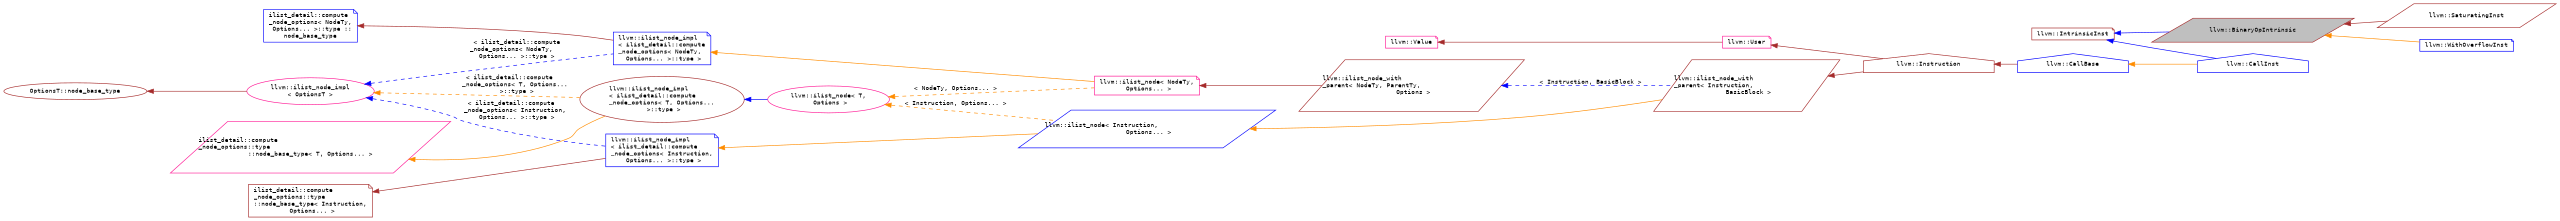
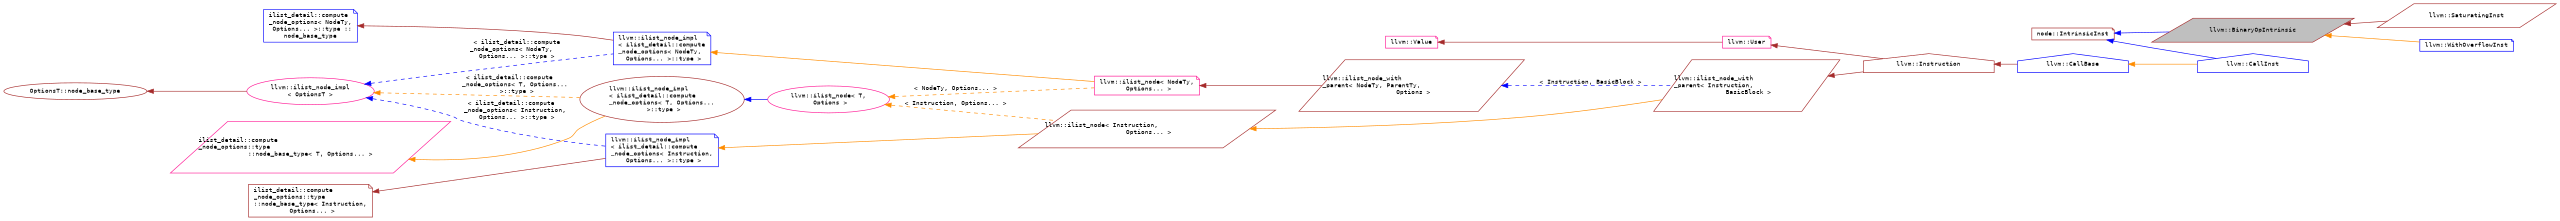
node "llvm::IntrinsicInst": label "llvm::IntrinsicInst" -> "node::IntrinsicInst"
node "llvm::ilist_node< Instruction, Options... >": color blue -> brown
